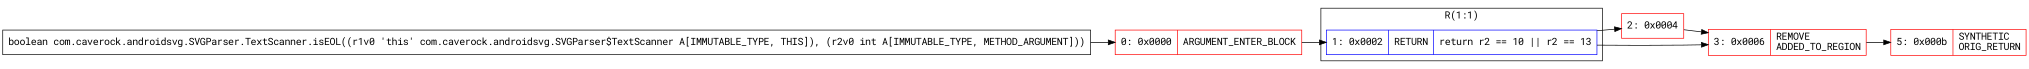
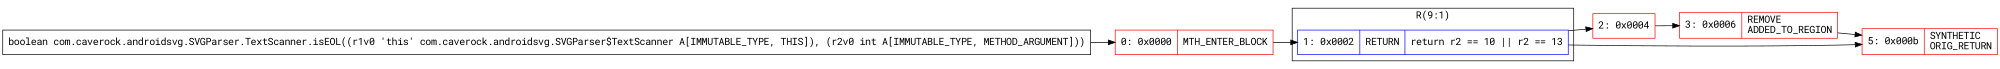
cluster "R(1:1)": label "R(1:1)" -> "R(9:1)"
node "0: 0x0000": text "ARGUMENT_ENTER_BLOCK" -> "MTH_ENTER_BLOCK"
edge "1: 0x0002" -> "3: 0x0006": now "1: 0x0002" -> "5: 0x000b"
